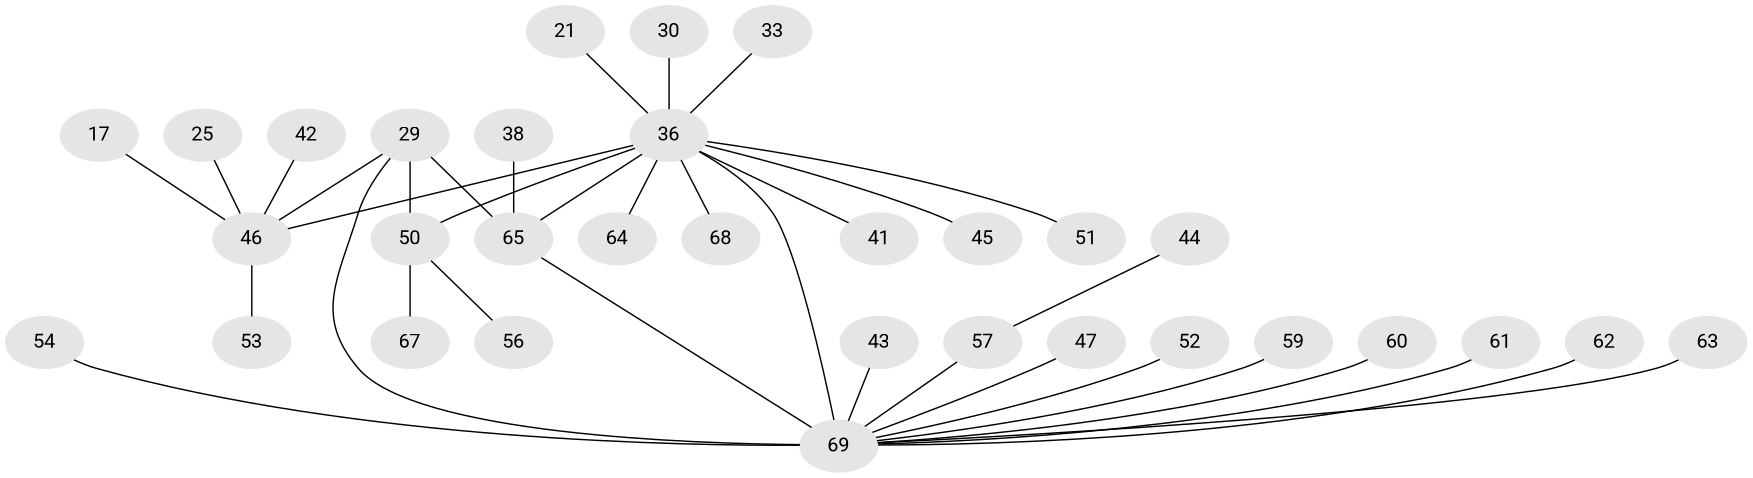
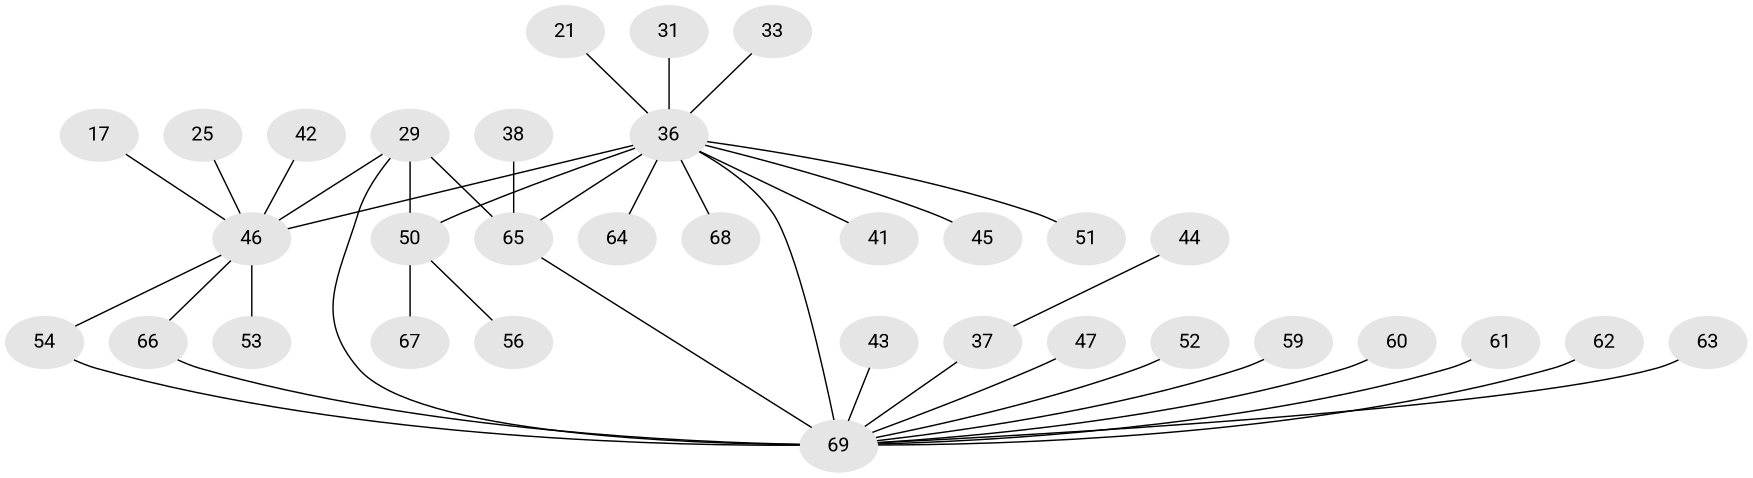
node "30": label "30" -> "31"
edge "46" -- "54": added
node "66": added
node "57": label "57" -> "37"
